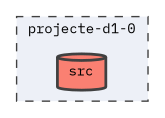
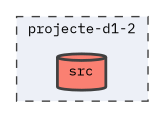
cluster "projecte-d1-0": label "projecte-d1-0" -> "projecte-d1-2"
